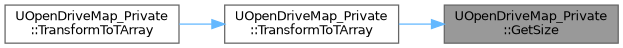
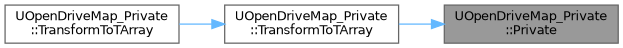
node "UOpenDriveMap_Private ::GetSize": label "UOpenDriveMap_Private ::GetSize" -> "UOpenDriveMap_Private ::Private"
